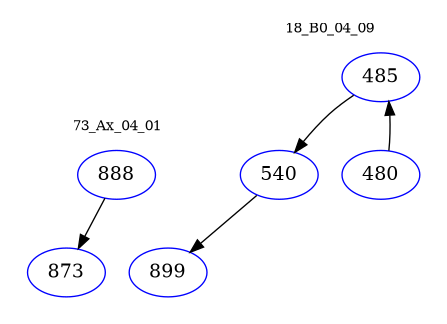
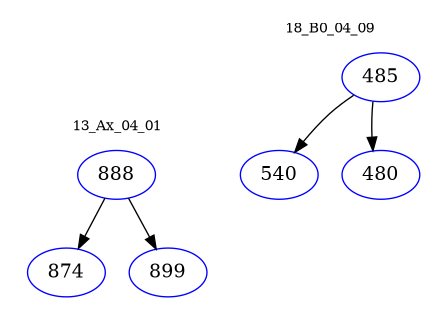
cluster "73_Ax_04_01": label "73_Ax_04_01" -> "13_Ax_04_01"
edge "480" -> "485": reversed
edge "540" -> "899": now "888" -> "899"
node "873": label "873" -> "874"
